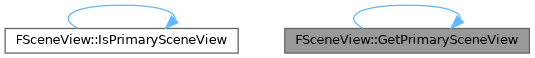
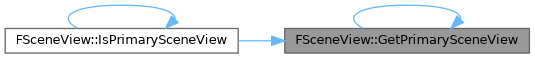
edge "FSceneView::IsPrimarySceneView" -> "FSceneView::GetPrimarySceneView": added
